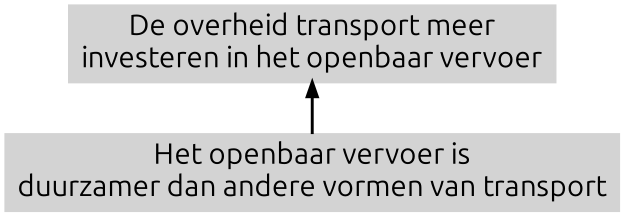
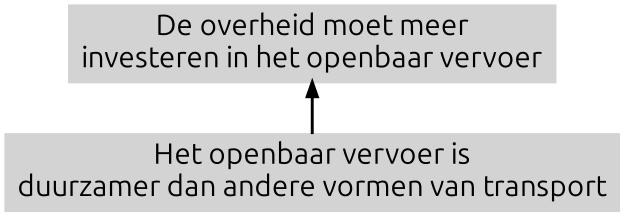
node "De overheid transport meer investeren in het openbaar vervoer": label "De overheid transport meer investeren in het openbaar vervoer" -> "De overheid moet meer investeren in het openbaar vervoer"
